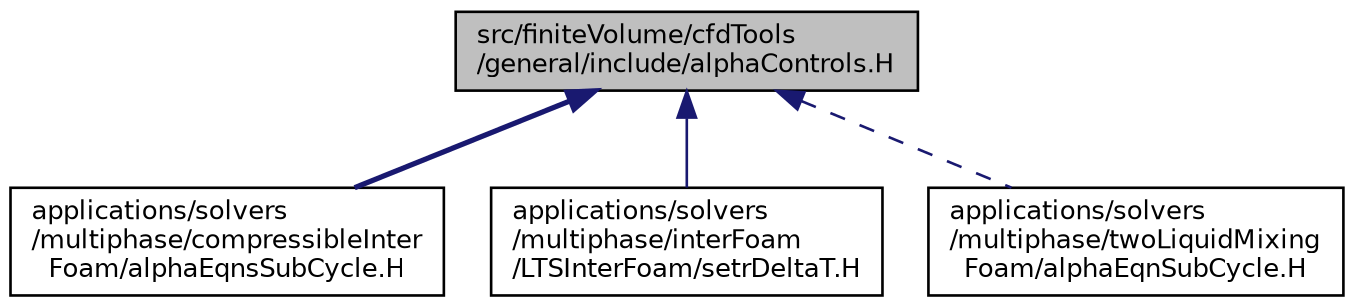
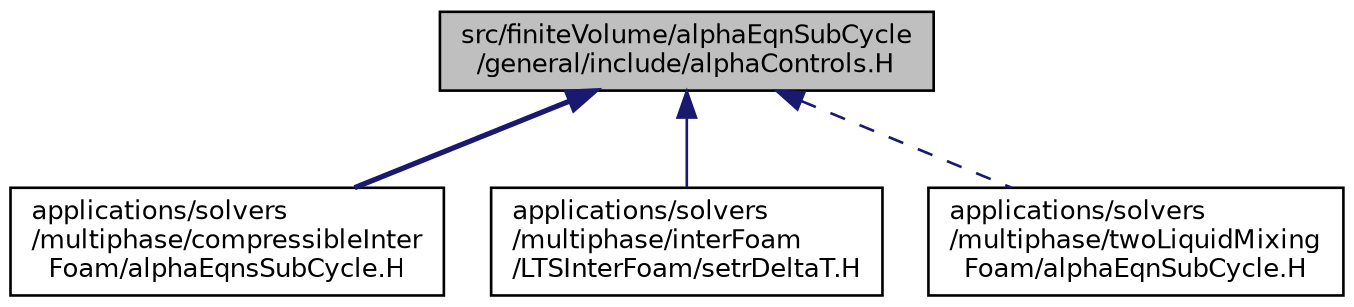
node "src/finiteVolume/cfdTools /general/include/alphaControls.H": label "src/finiteVolume/cfdTools /general/include/alphaControls.H" -> "src/finiteVolume/alphaEqnSubCycle /general/include/alphaControls.H"
